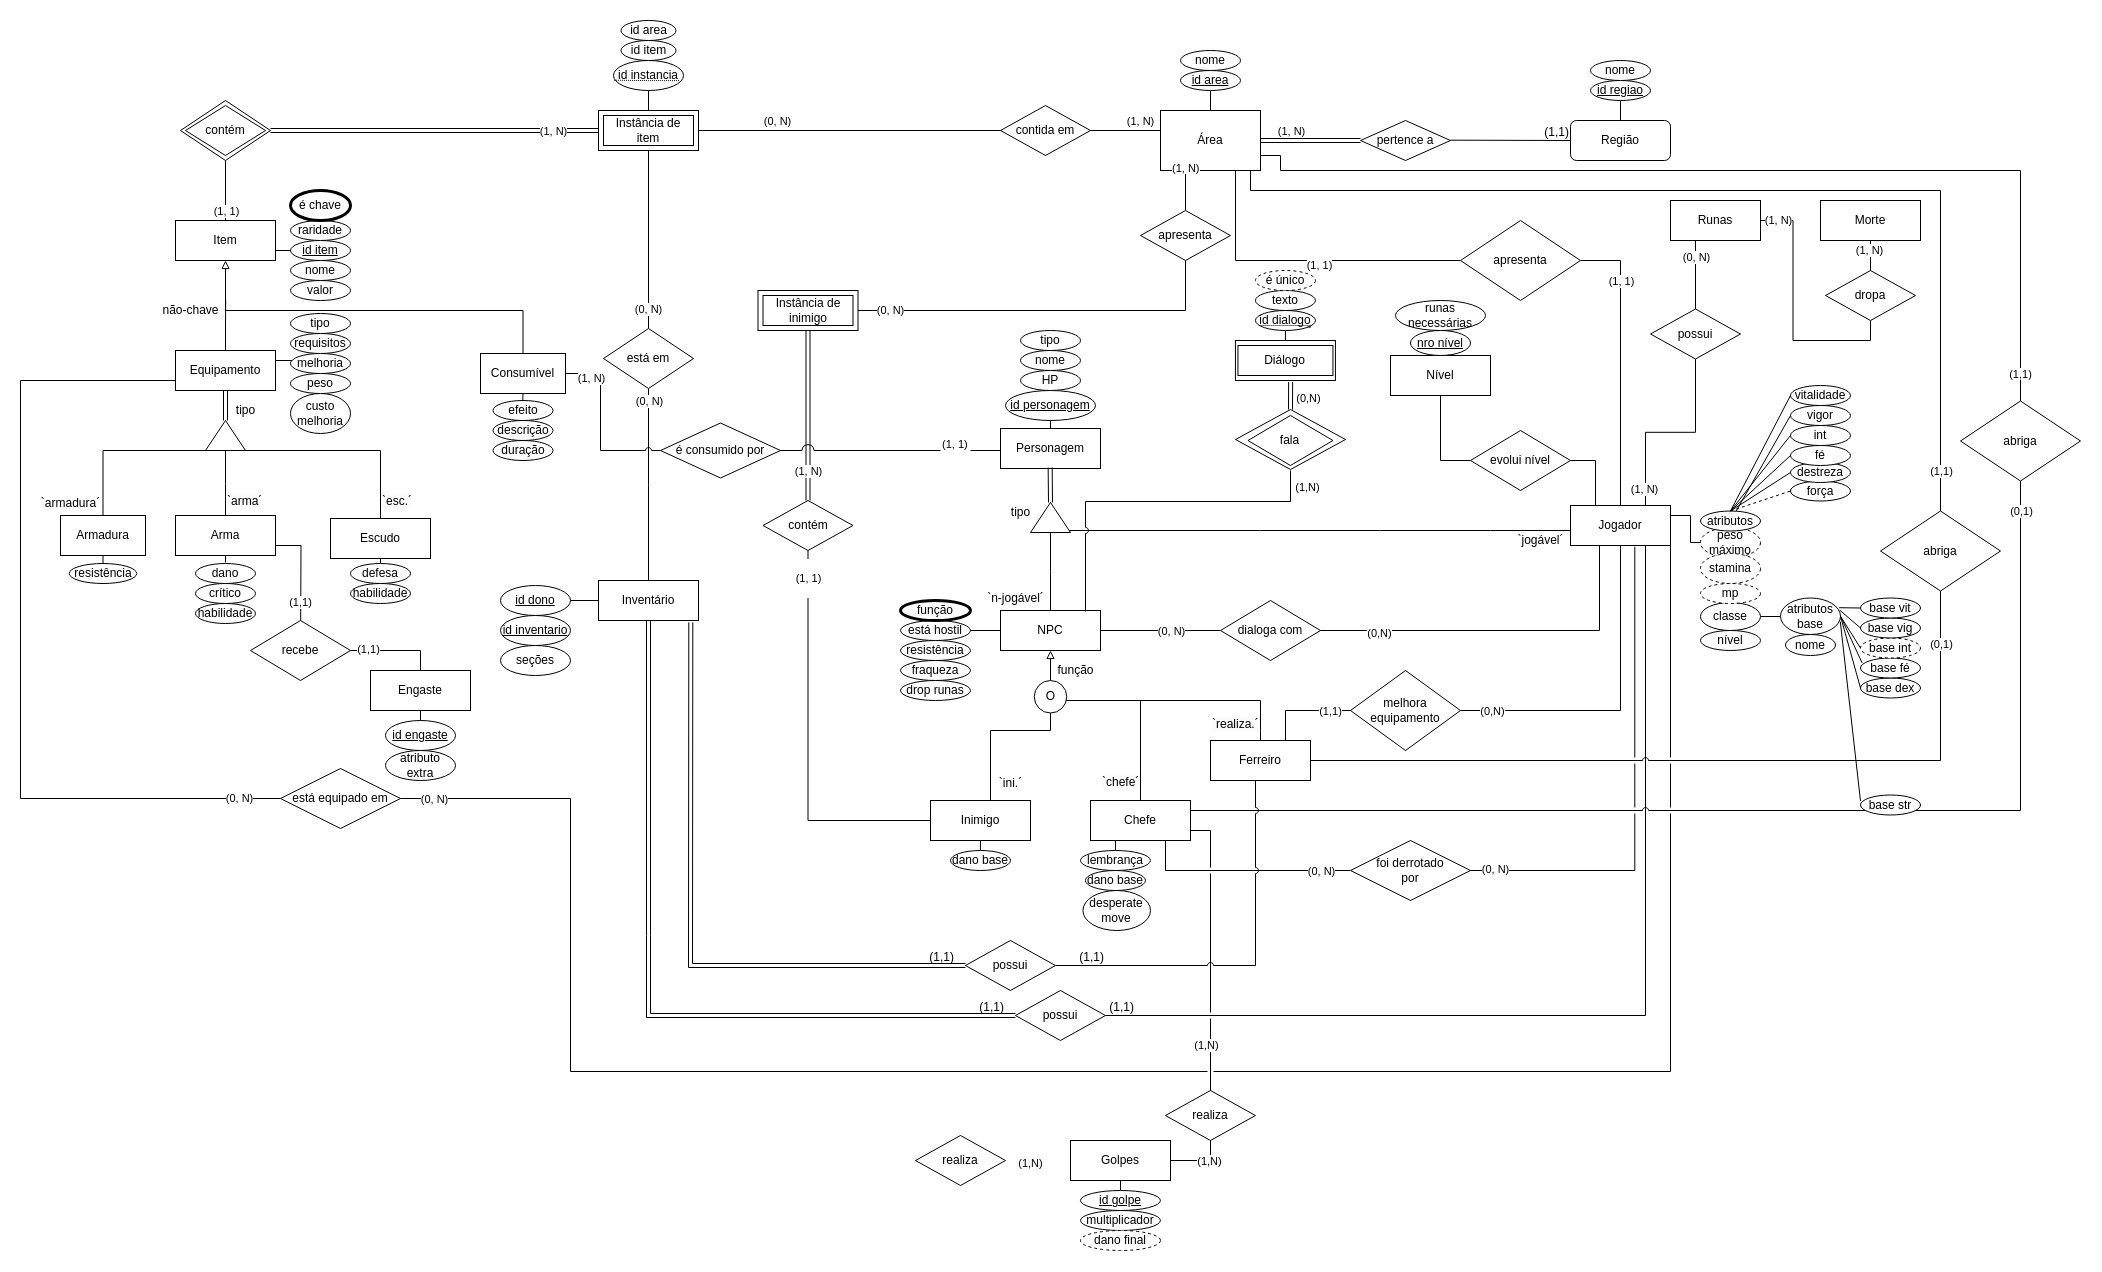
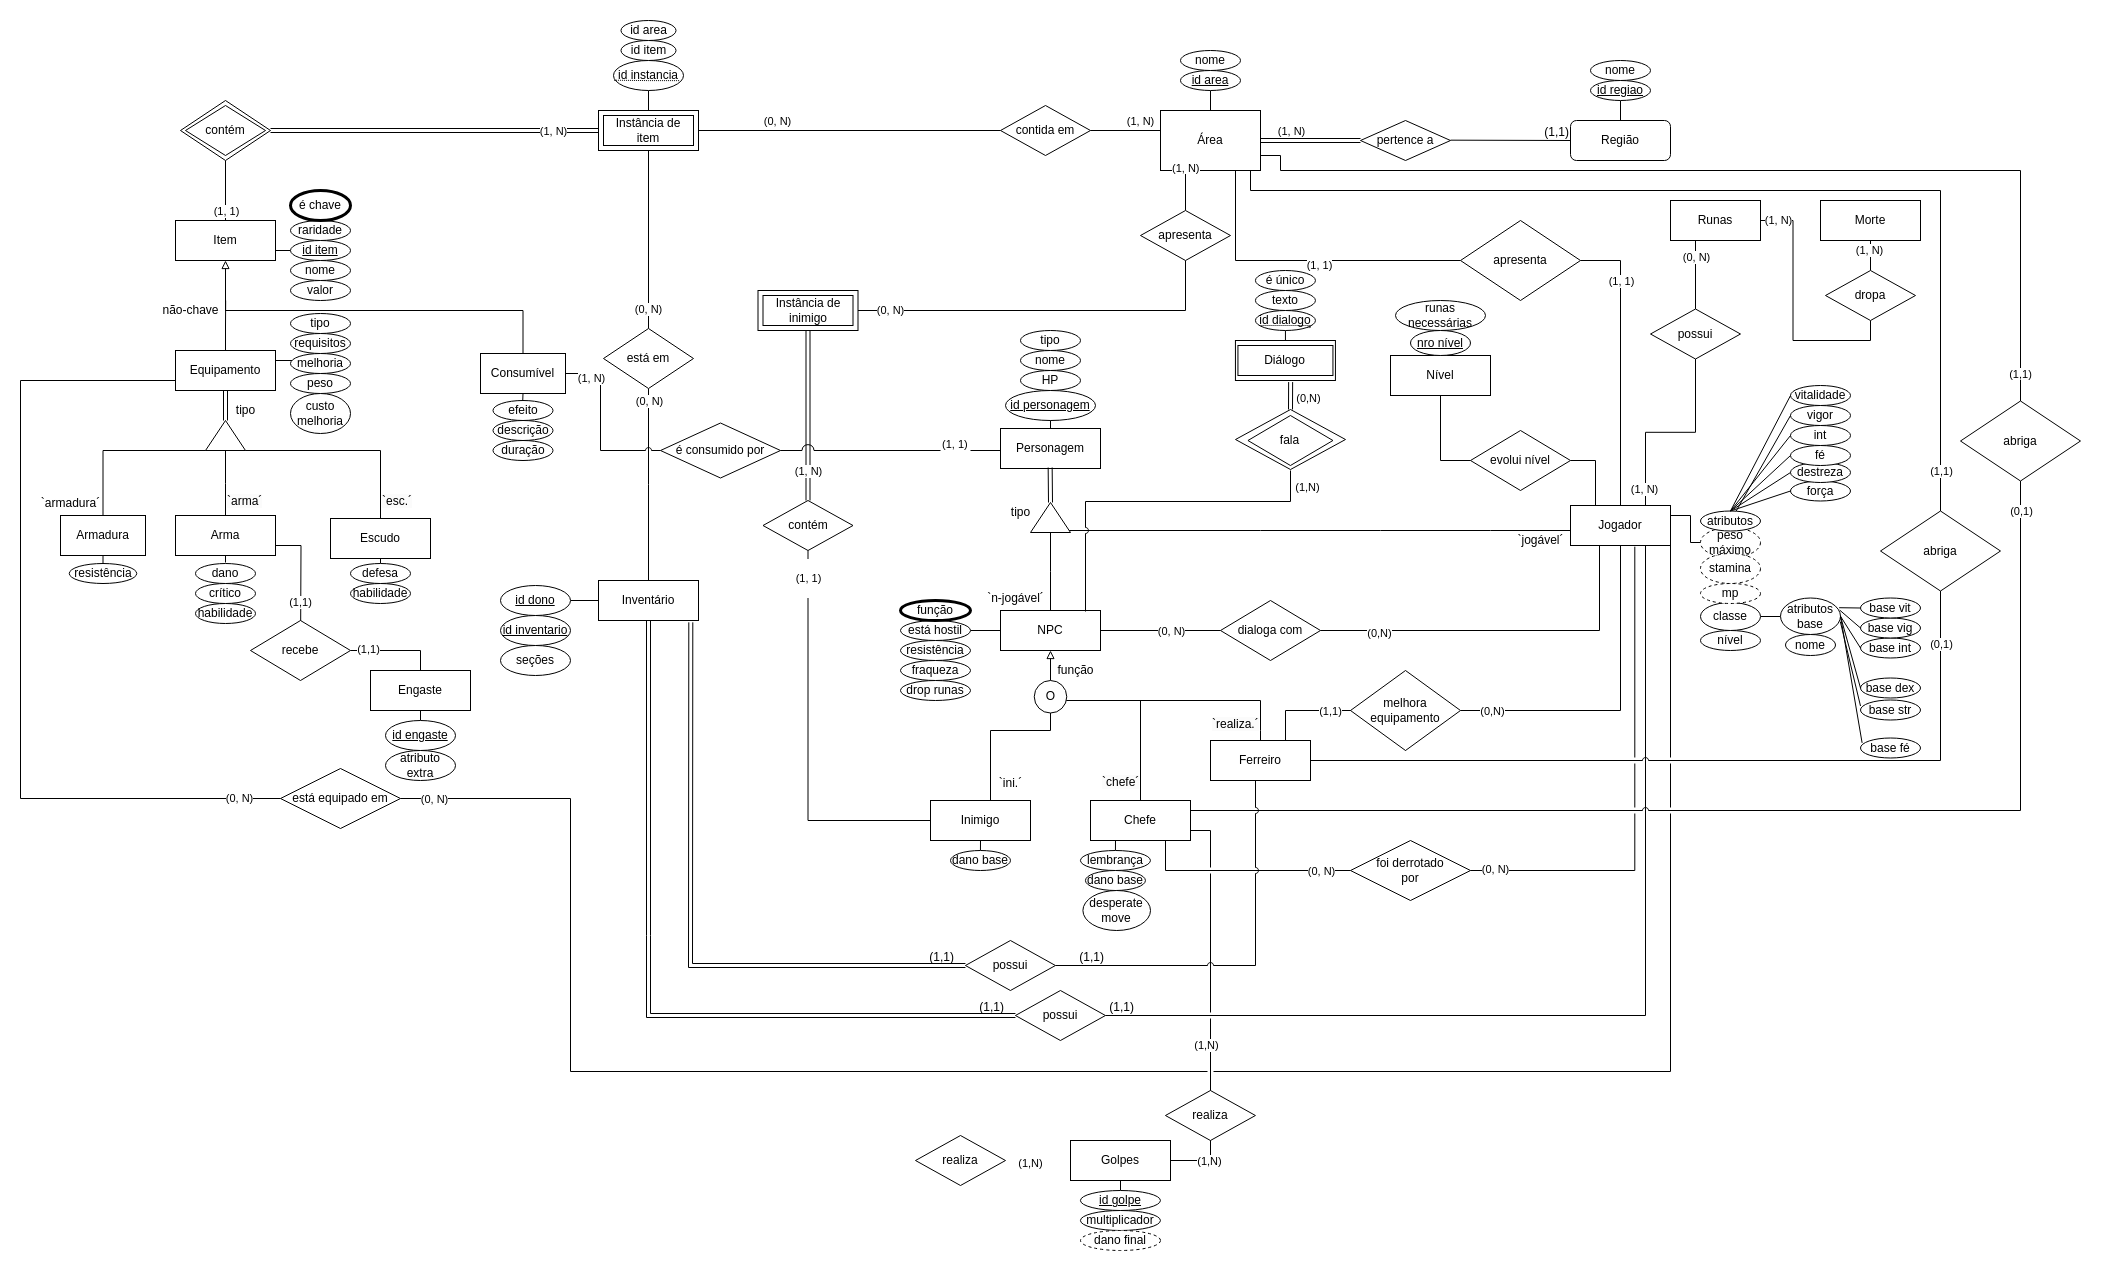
node "é único": style dashed -> solid
edge "força" -- "atributos": style dashed -> solid
node "base int": style dashed -> solid
node "base fé": moved (1891, 668) -> (1891, 748)
node "base str": moved (1891, 805) -> (1891, 710)
